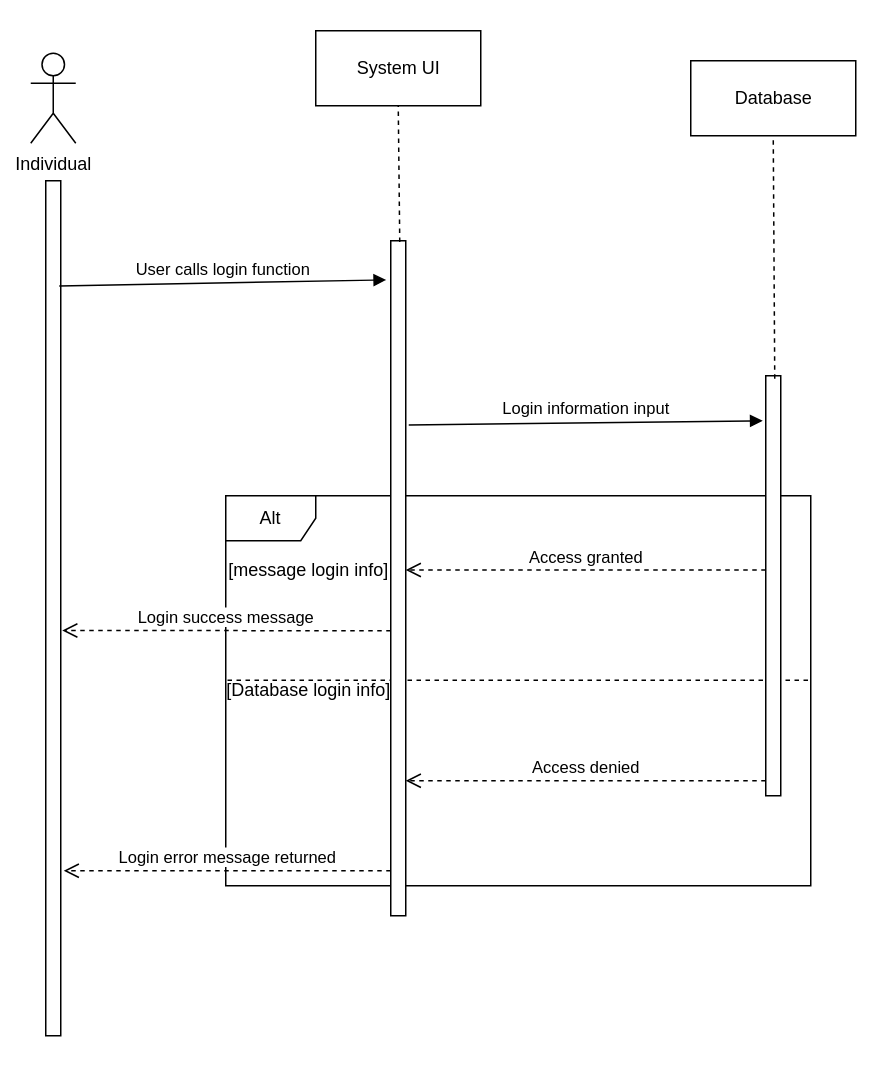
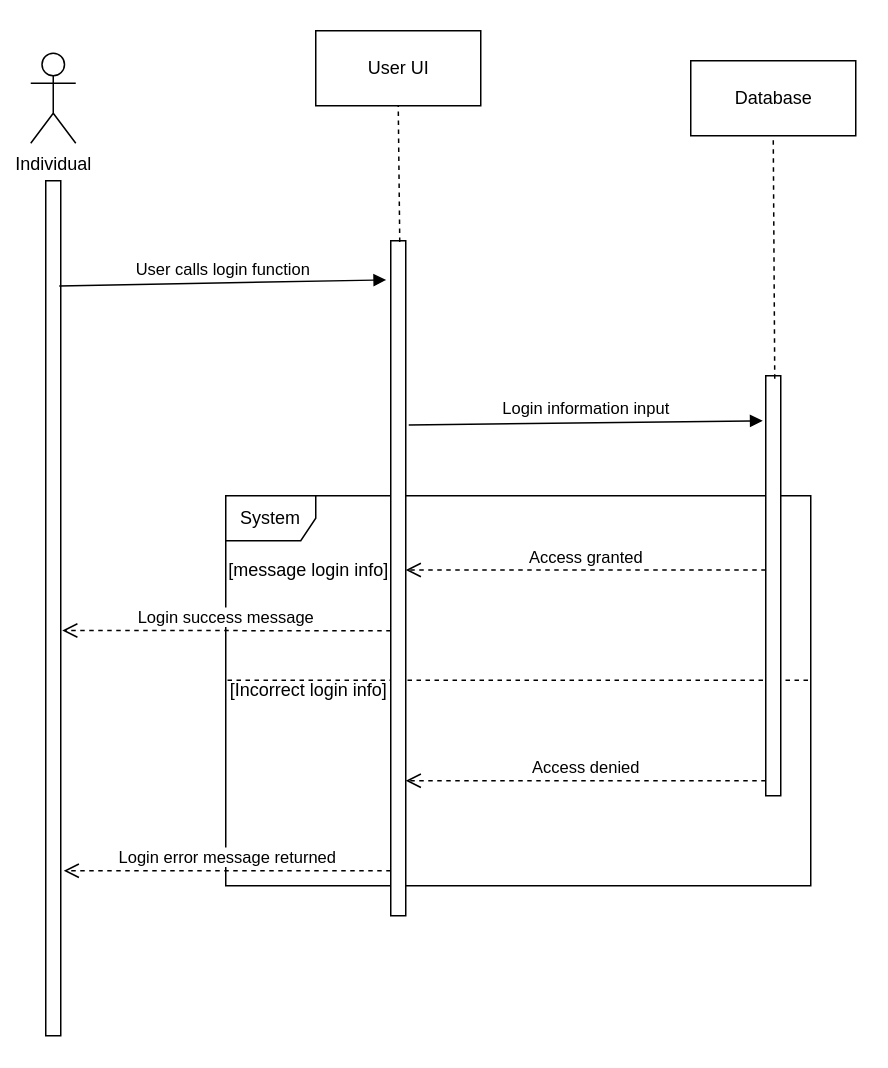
node "System UI": label "System UI" -> "User UI"
node "Alt": label "Alt" -> "System"
node "[Database login info]": label "[Database login info]" -> "[Incorrect login info]"
